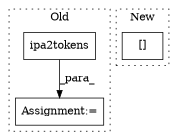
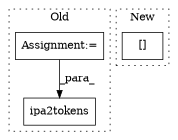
edge "ipa2tokens" -> "Assignment:=": reversed
